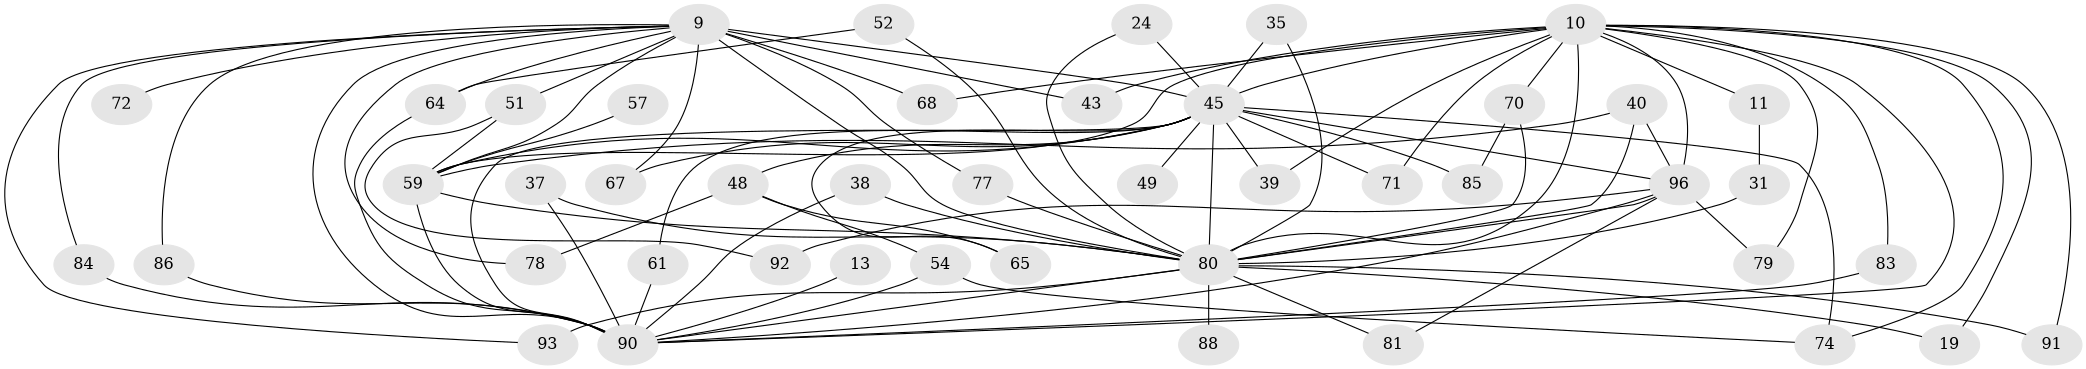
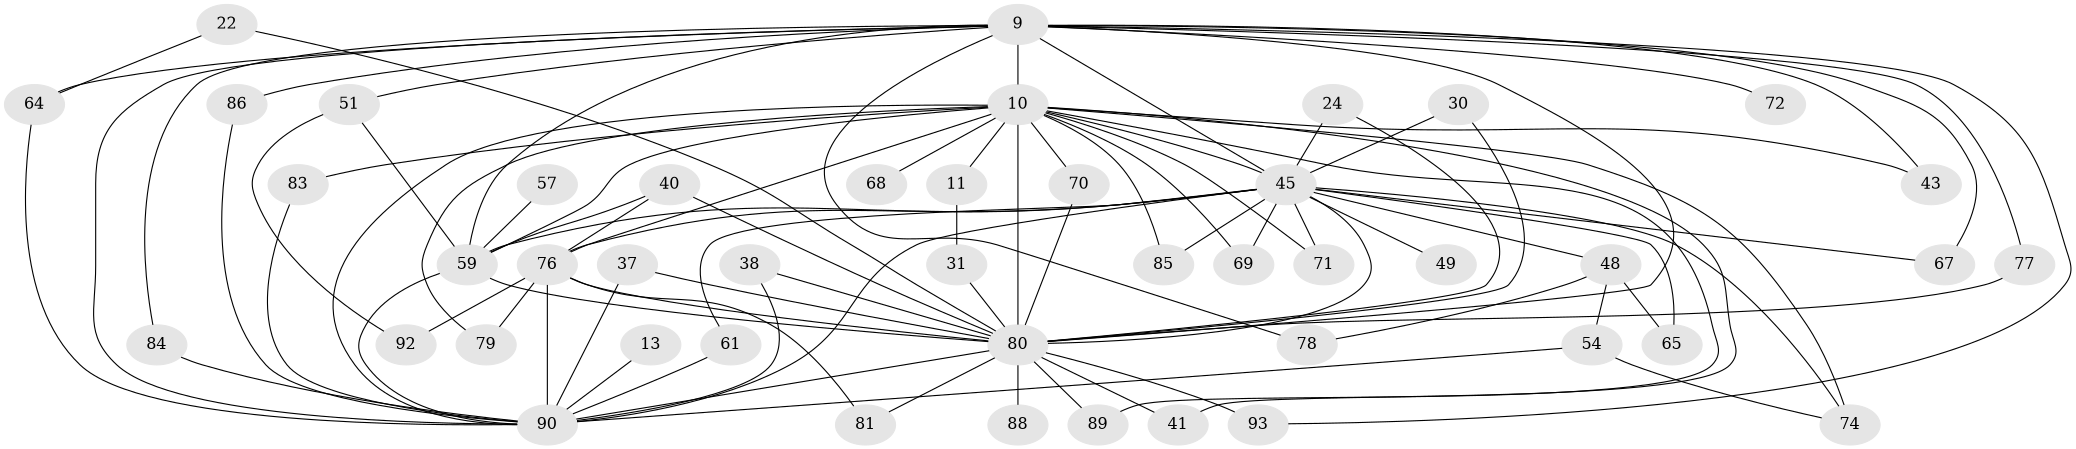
node "52": label "52" -> "22"
node "35": label "35" -> "30"
edge "9" -- "68": now "9" -- "10"
edge "70" -- "85": now "10" -- "85"
node "39": label "39" -> "69"
node "96": label "96" -> "76"
node "19": label "19" -> "89"
node "91": label "91" -> "41"
